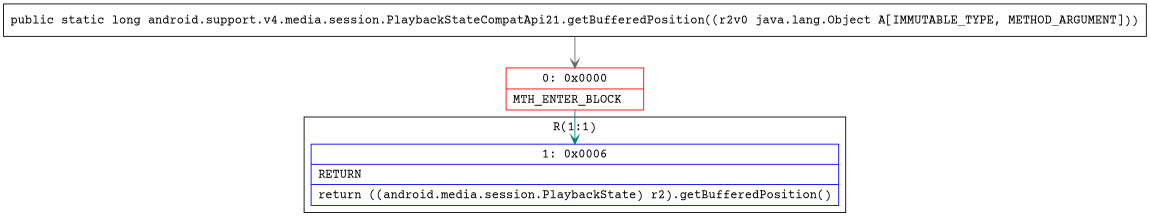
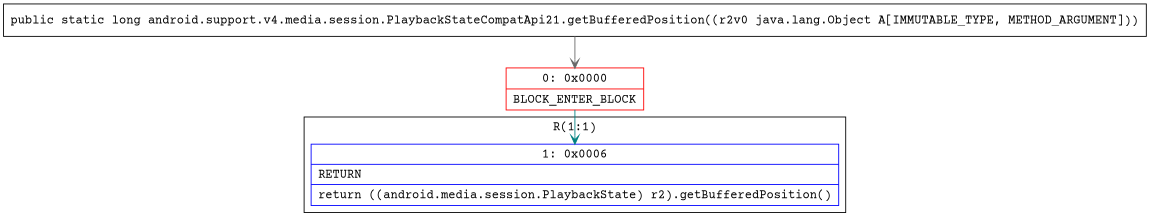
node "0: 0x0000": text "MTH_ENTER_BLOCK" -> "BLOCK_ENTER_BLOCK"
